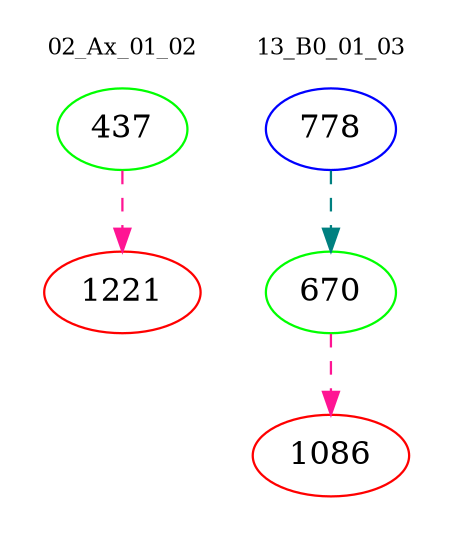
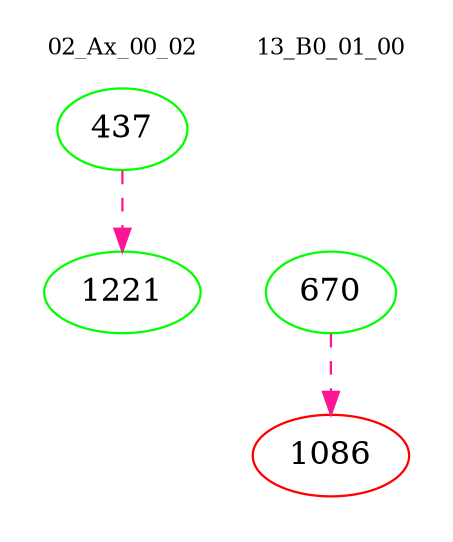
cluster "02_Ax_01_02": label "02_Ax_01_02" -> "02_Ax_00_02"
cluster "13_B0_01_03": label "13_B0_01_03" -> "13_B0_01_00"
node "778": removed
node "1221": color red -> green
